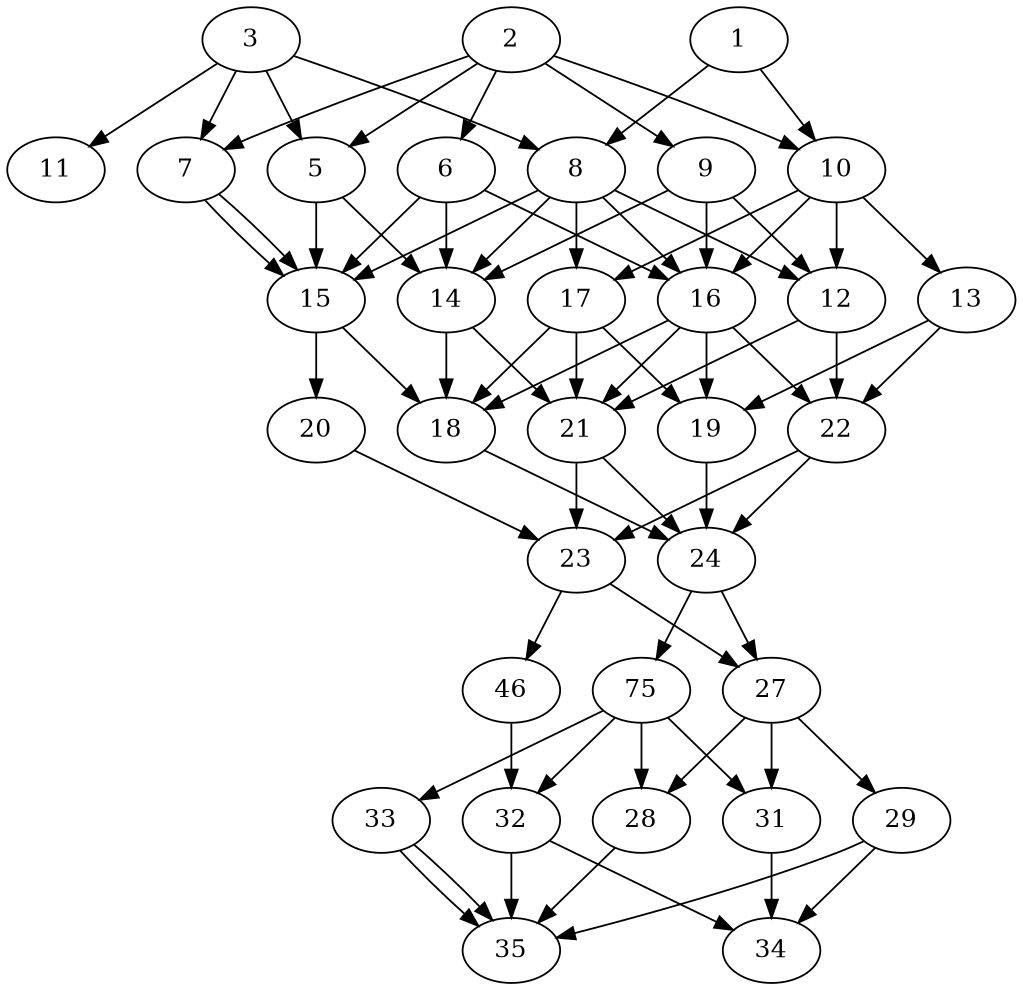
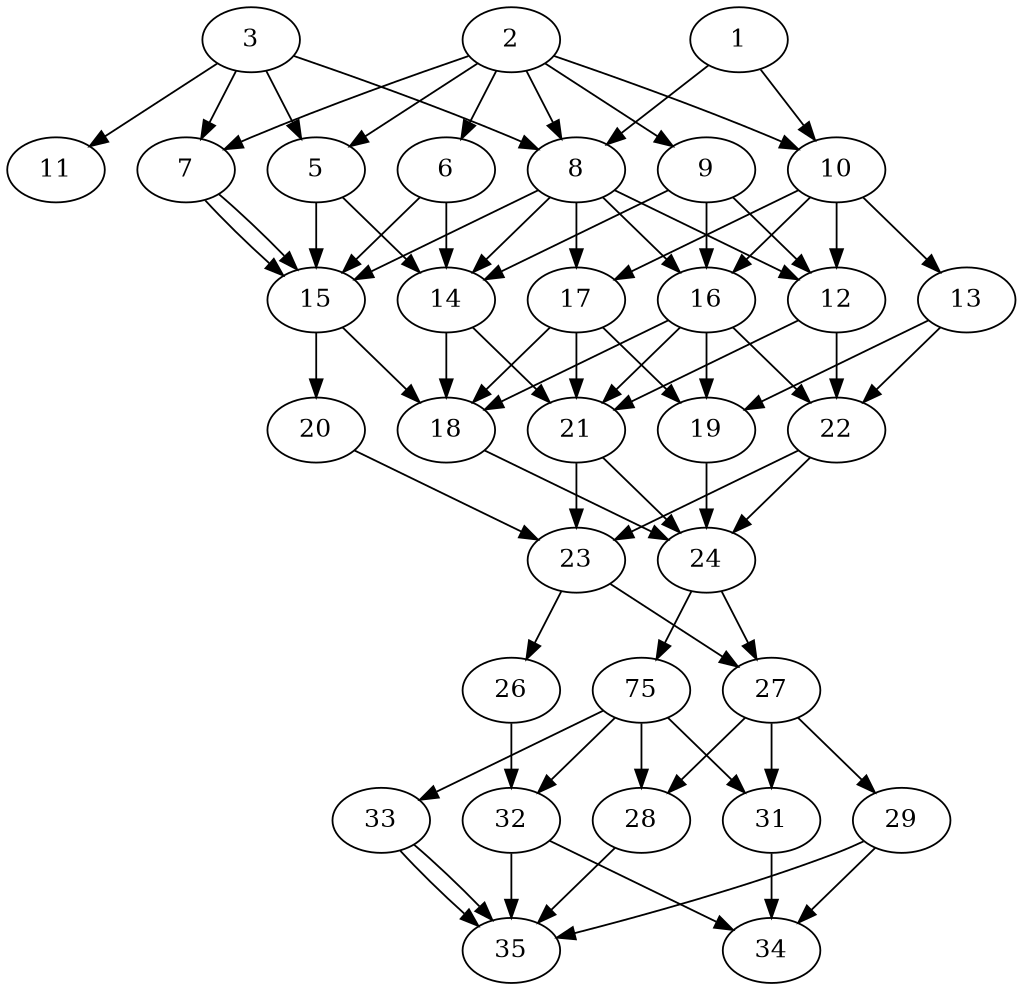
edge "2" -> "8": added
edge "6" -> "16": removed
node "46": label "46" -> "26"
